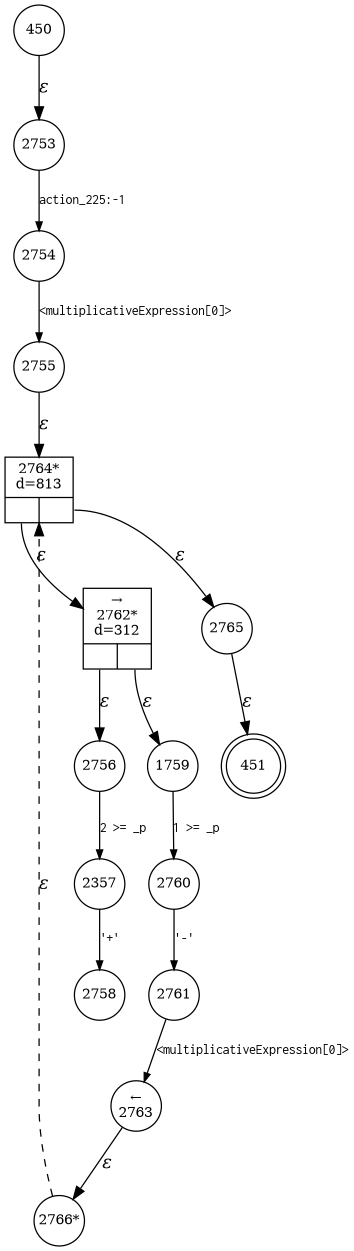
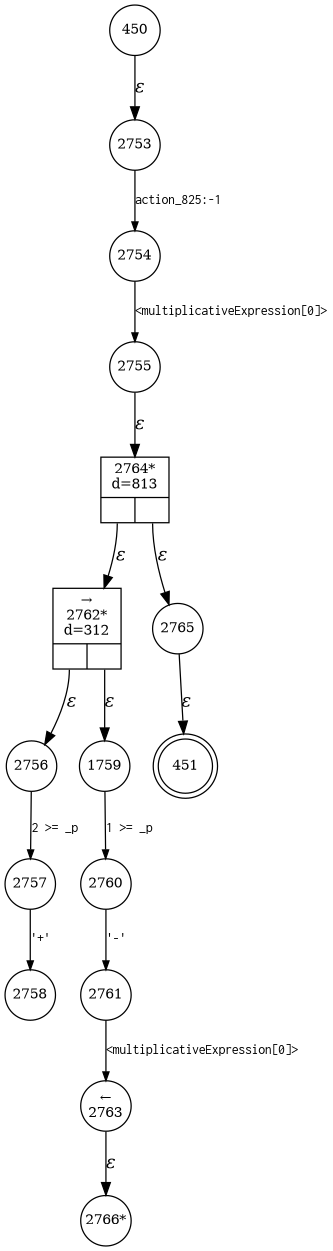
edge "2753" -> "2754": label "action_225:-1" -> "action_825:-1"
edge "2766*" -> "2764*": removed, label "ε"
node "2357": label "2357" -> "2757"
